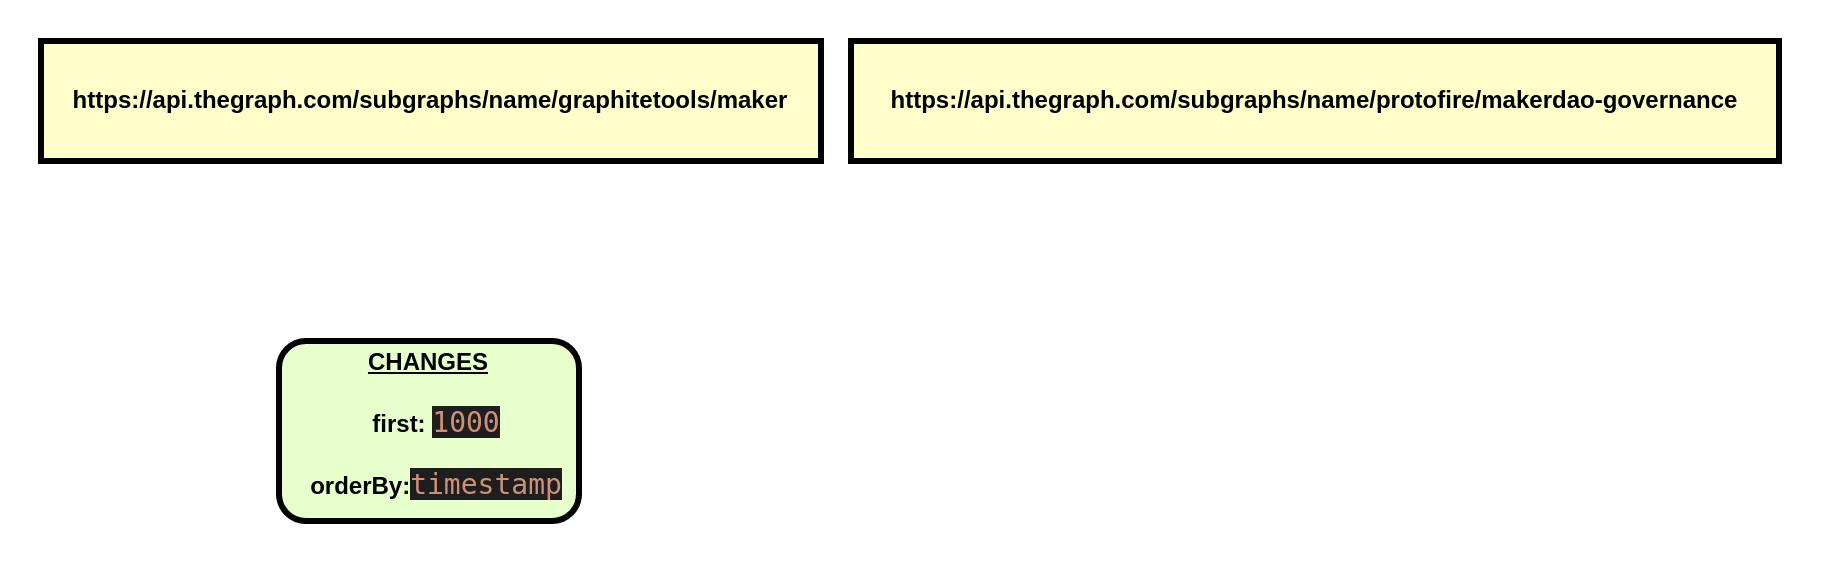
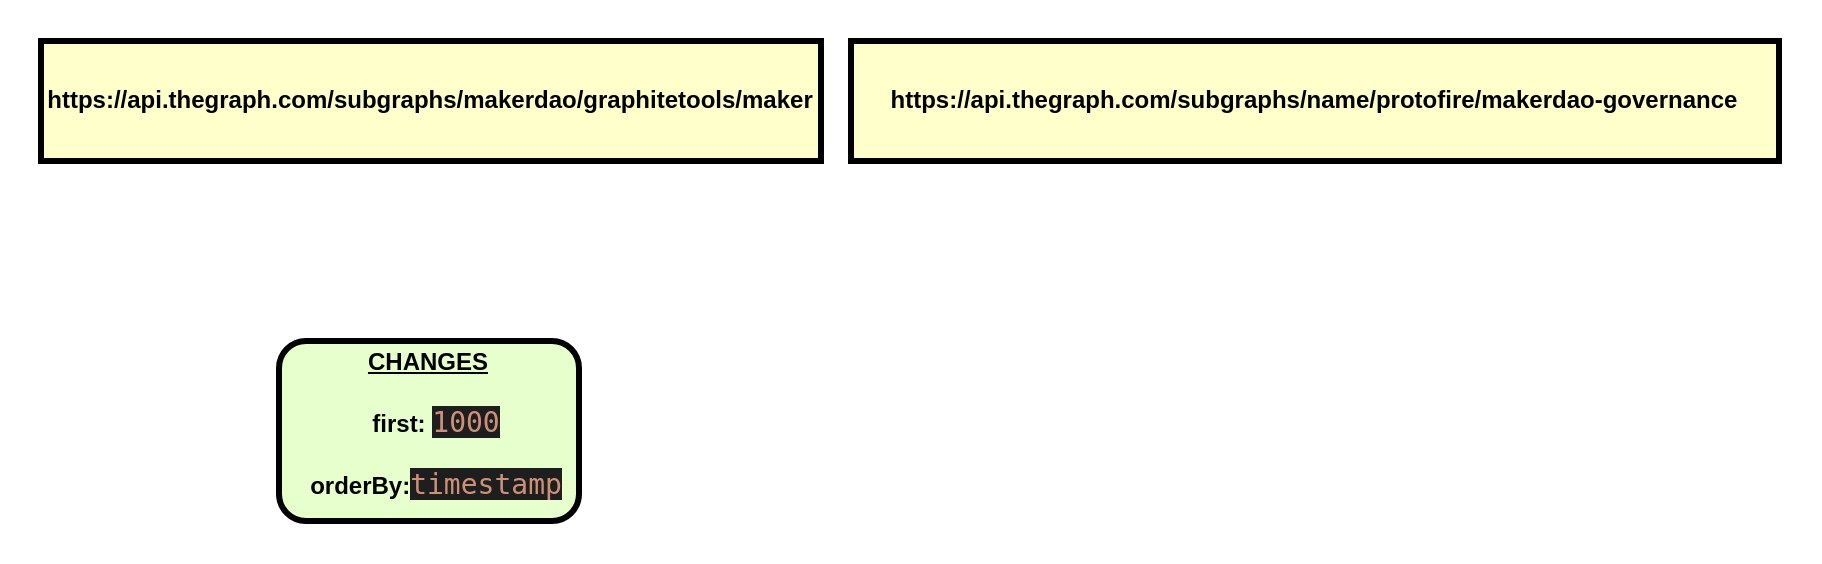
node "https://api.thegraph.com/subgraphs/name/graphitetools/maker": label "https://api.thegraph.com/subgraphs/name/graphitetools/maker" -> "https://api.thegraph.com/subgraphs/makerdao/graphitetools/maker"
